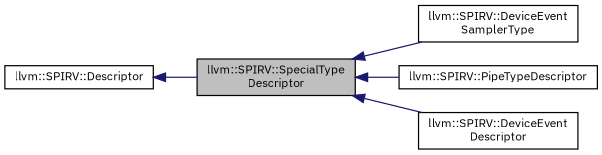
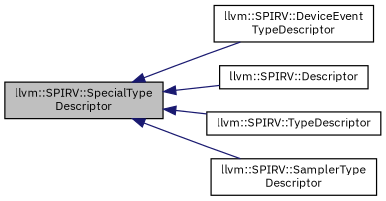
node "llvm::SPIRV::DeviceEvent SamplerType": label "llvm::SPIRV::DeviceEvent SamplerType" -> "llvm::SPIRV::DeviceEvent TypeDescriptor"
edge "llvm::SPIRV::SpecialType Descriptor" -> "llvm::SPIRV::Descriptor": reversed
node "llvm::SPIRV::PipeTypeDescriptor": label "llvm::SPIRV::PipeTypeDescriptor" -> "llvm::SPIRV::TypeDescriptor"
node "llvm::SPIRV::DeviceEvent Descriptor": label "llvm::SPIRV::DeviceEvent Descriptor" -> "llvm::SPIRV::SamplerType Descriptor"
